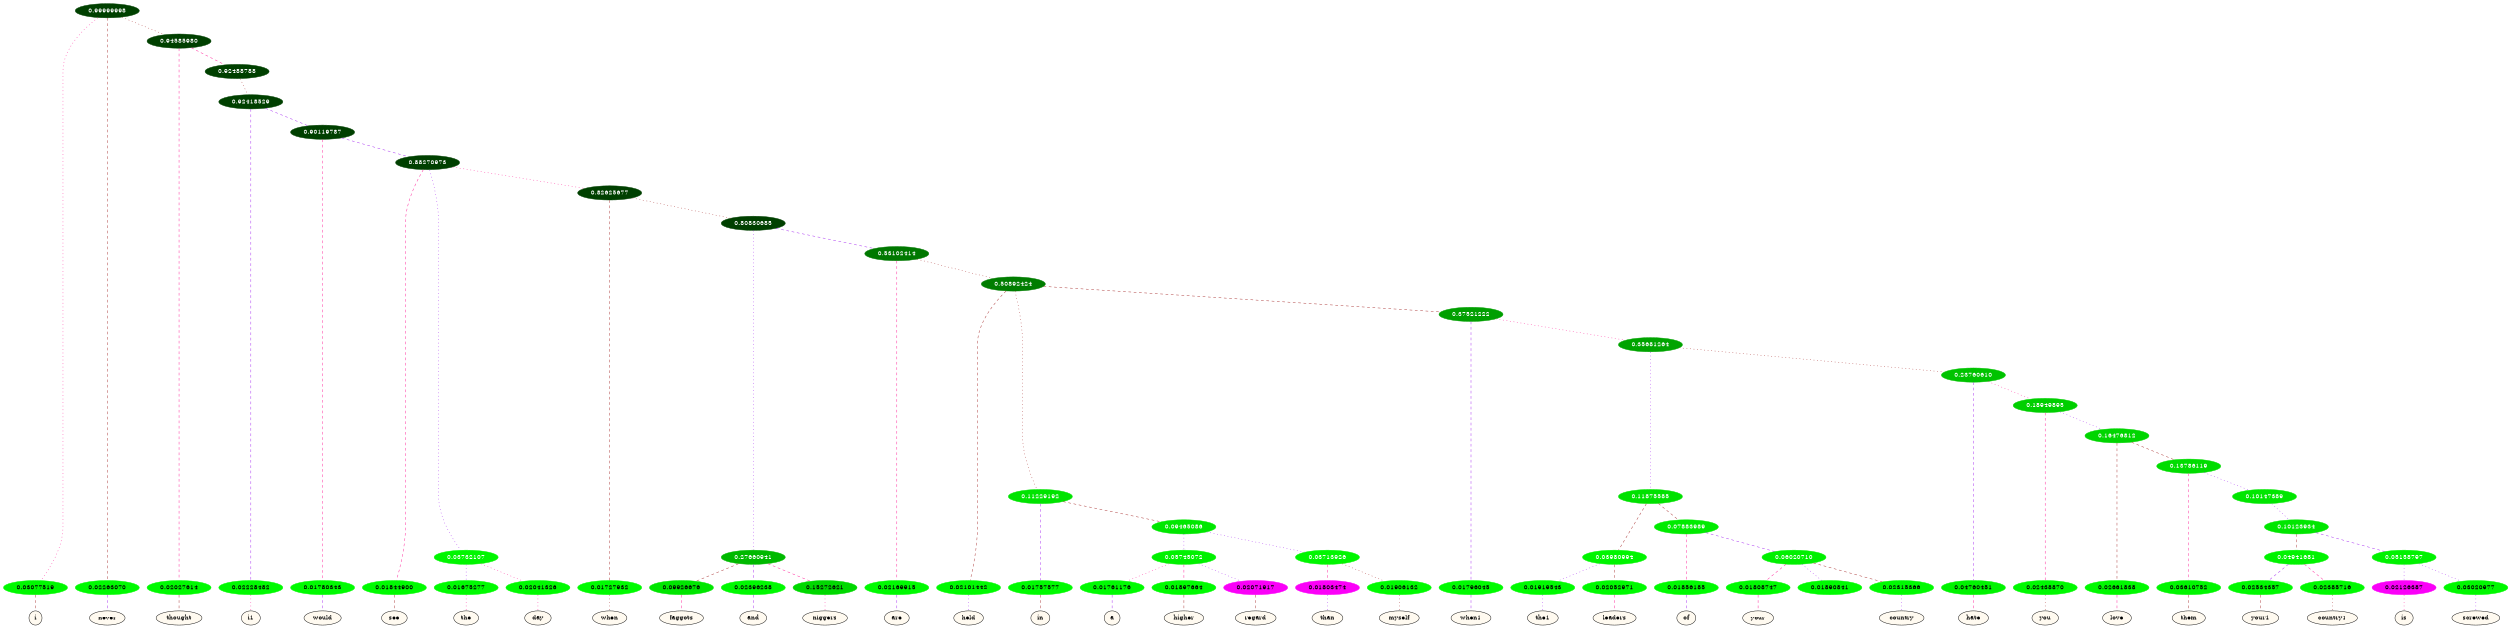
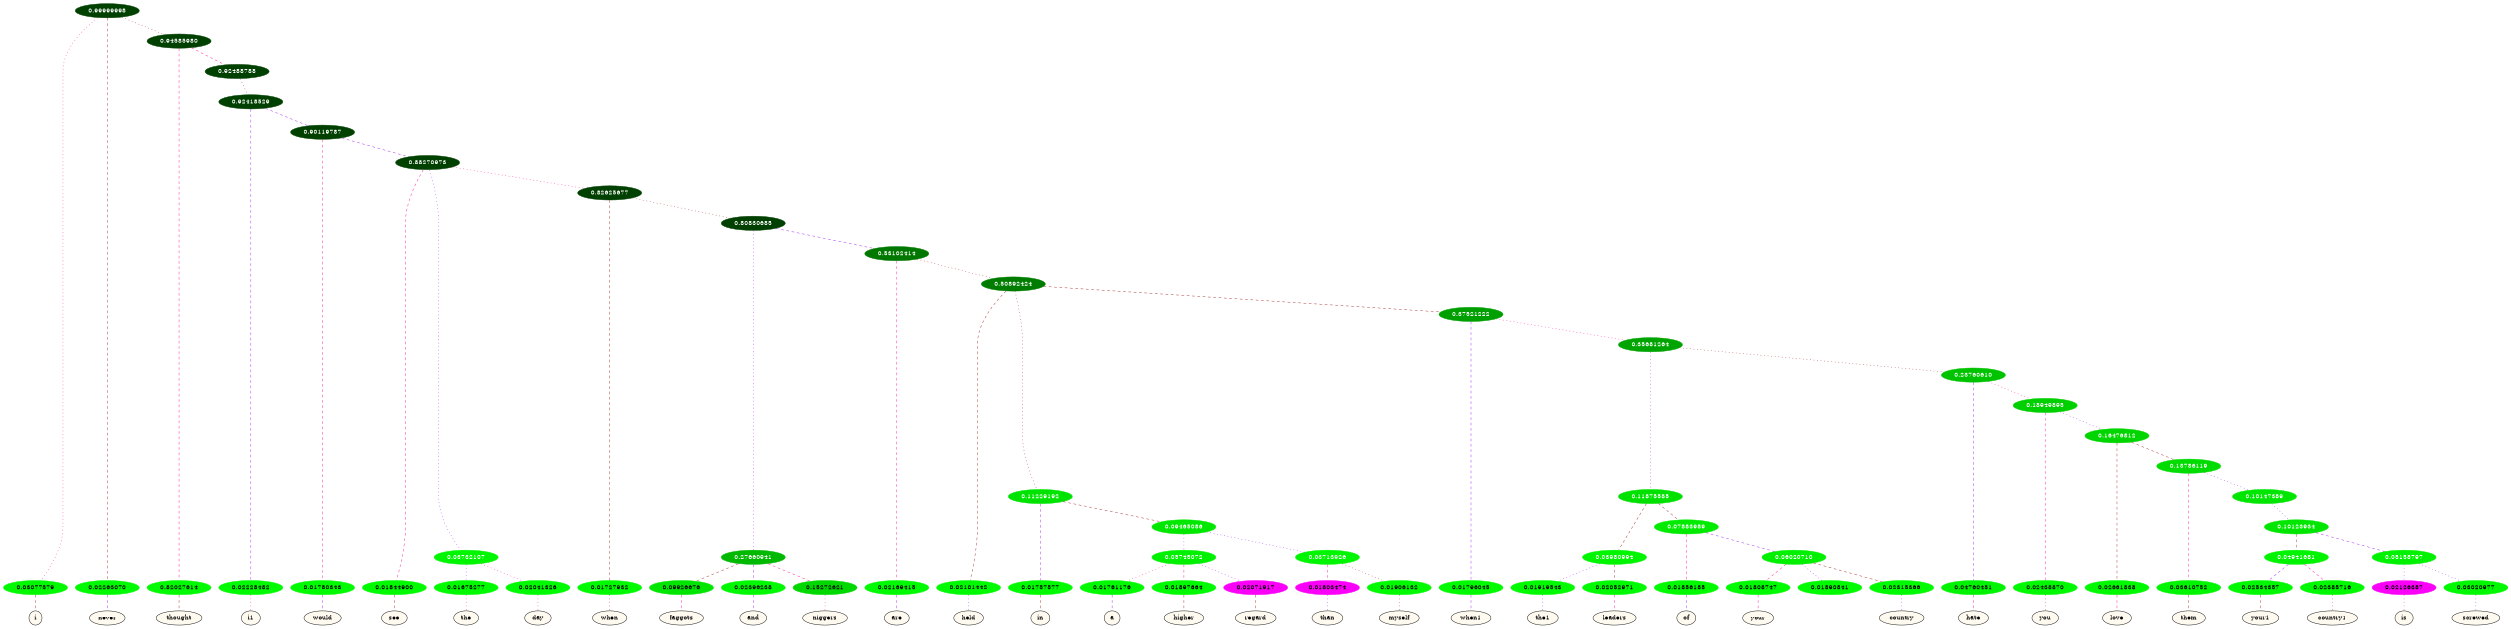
node "0.03077519": label "0.03077519" -> "0.03077579"
node "0.02027614": label "0.02027614" -> "0.82027614"
node "0.02169915": label "0.02169915" -> "0.02169415"
